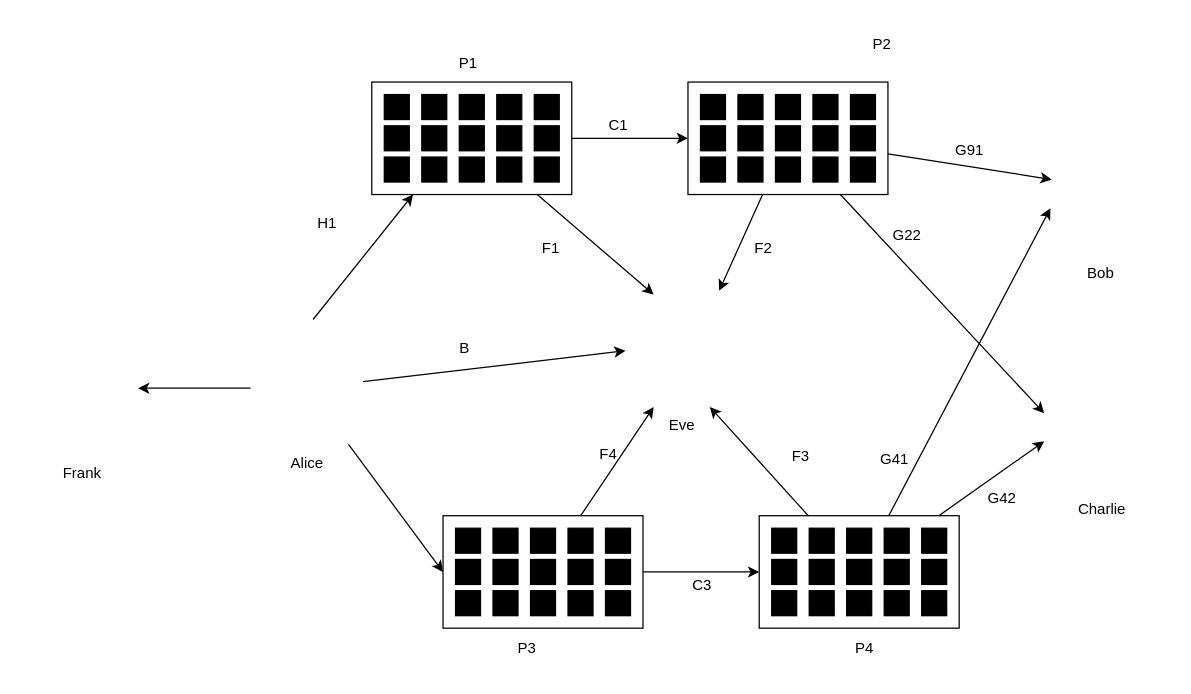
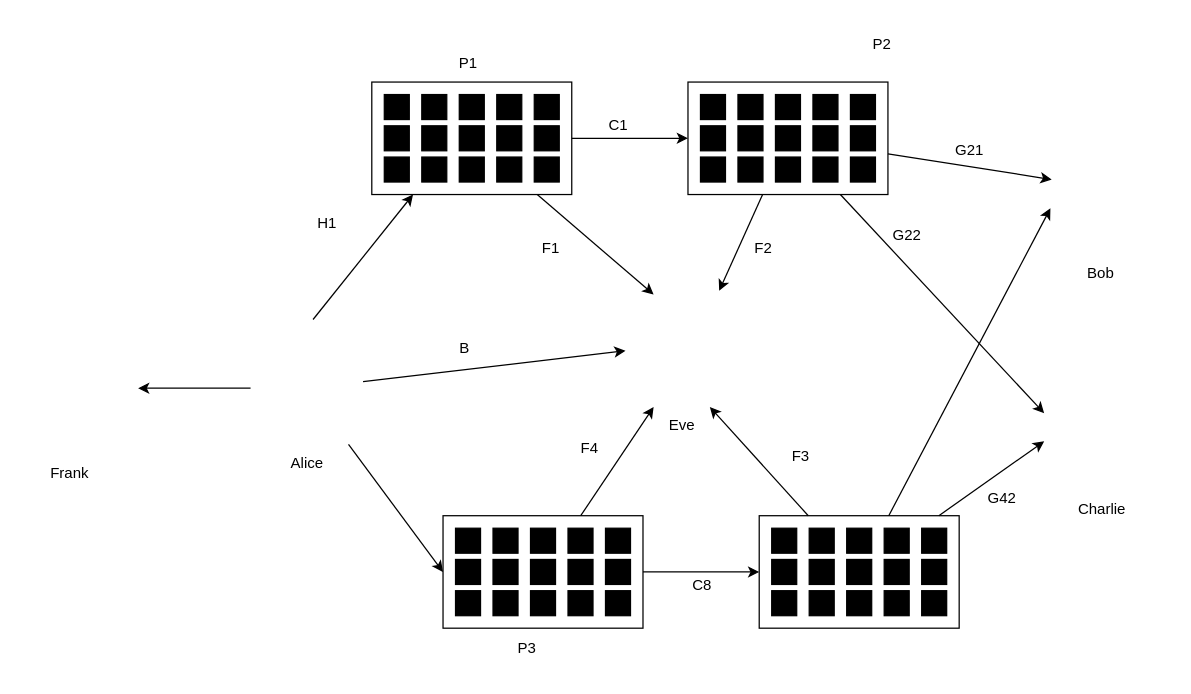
node "G91": label "G91" -> "G21"
node "F4": moved (608, 454) -> (589, 448)
node "G41": removed
node "Frank": moved (82, 473) -> (69, 473)
node "C3": label "C3" -> "C8"
node "P4": removed
